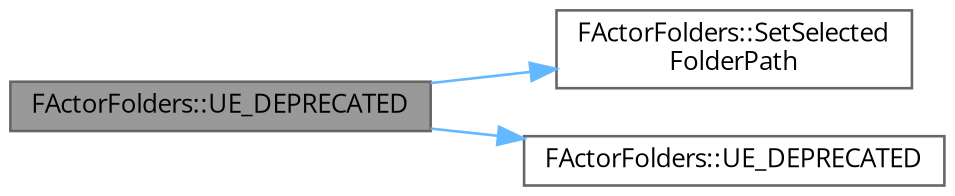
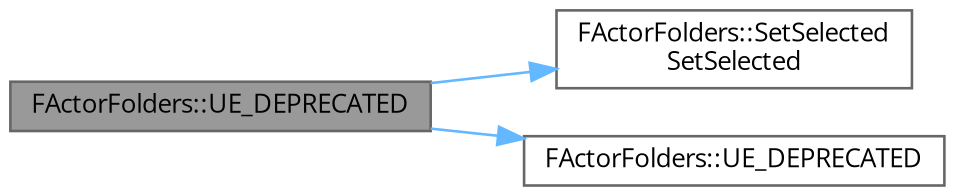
node "FActorFolders::SetSelected FolderPath": label "FActorFolders::SetSelected FolderPath" -> "FActorFolders::SetSelected SetSelected"
